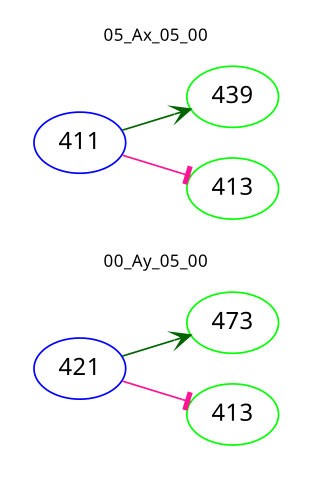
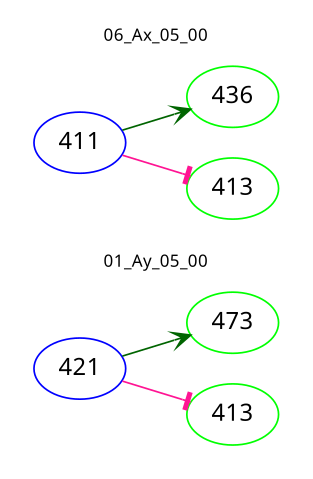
cluster "05_Ax_05_00": label "05_Ax_05_00" -> "06_Ax_05_00"
node "439": label "439" -> "436"
cluster "00_Ay_05_00": label "00_Ay_05_00" -> "01_Ay_05_00"
